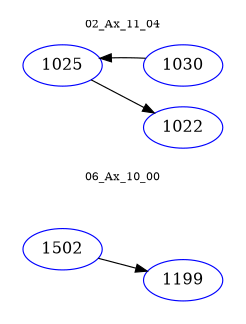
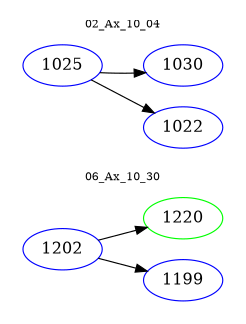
cluster "02_Ax_11_04": label "02_Ax_11_04" -> "02_Ax_10_04"
edge "1030" -> "1025": reversed
cluster "06_Ax_10_00": label "06_Ax_10_00" -> "06_Ax_10_30"
node "1220": added
node "1502": label "1502" -> "1202"
